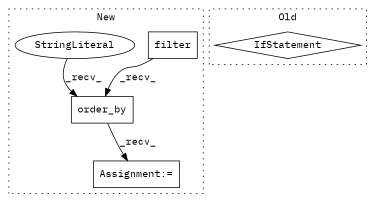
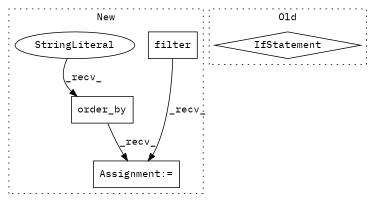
edge "filter" -> "order_by": now "filter" -> "Assignment:="
